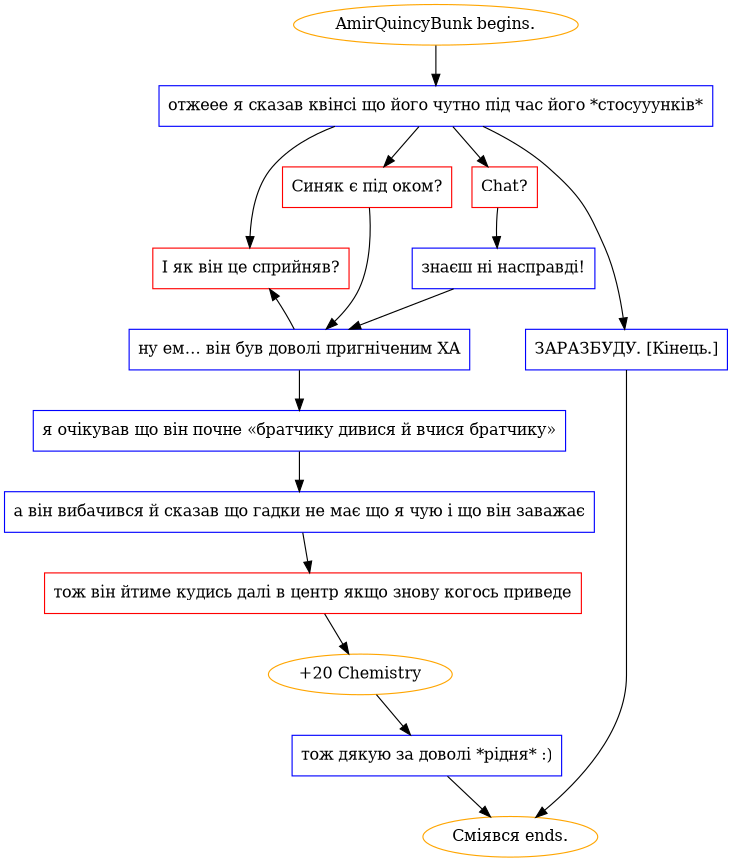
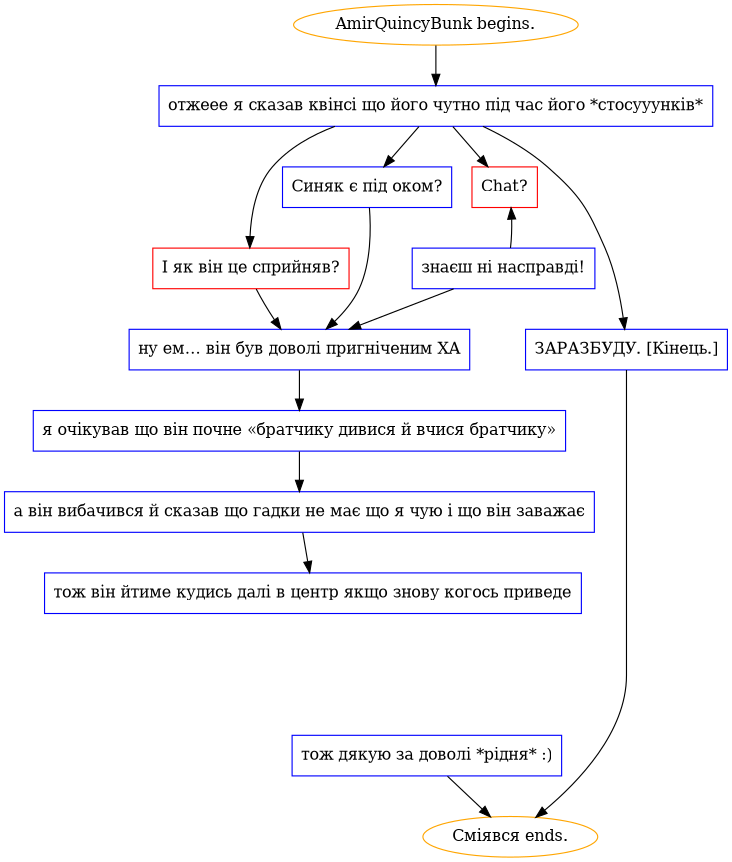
node "Синяк є під оком?": color red -> blue
edge "Chat?" -> "знаєш ні насправді!": reversed
edge "ну ем… він був доволі пригніченим ХА" -> "І як він це сприйняв?": reversed
node "тож він йтиме кудись далі в центр якщо знову когось приведе": color red -> blue
node "+20 Chemistry": removed
